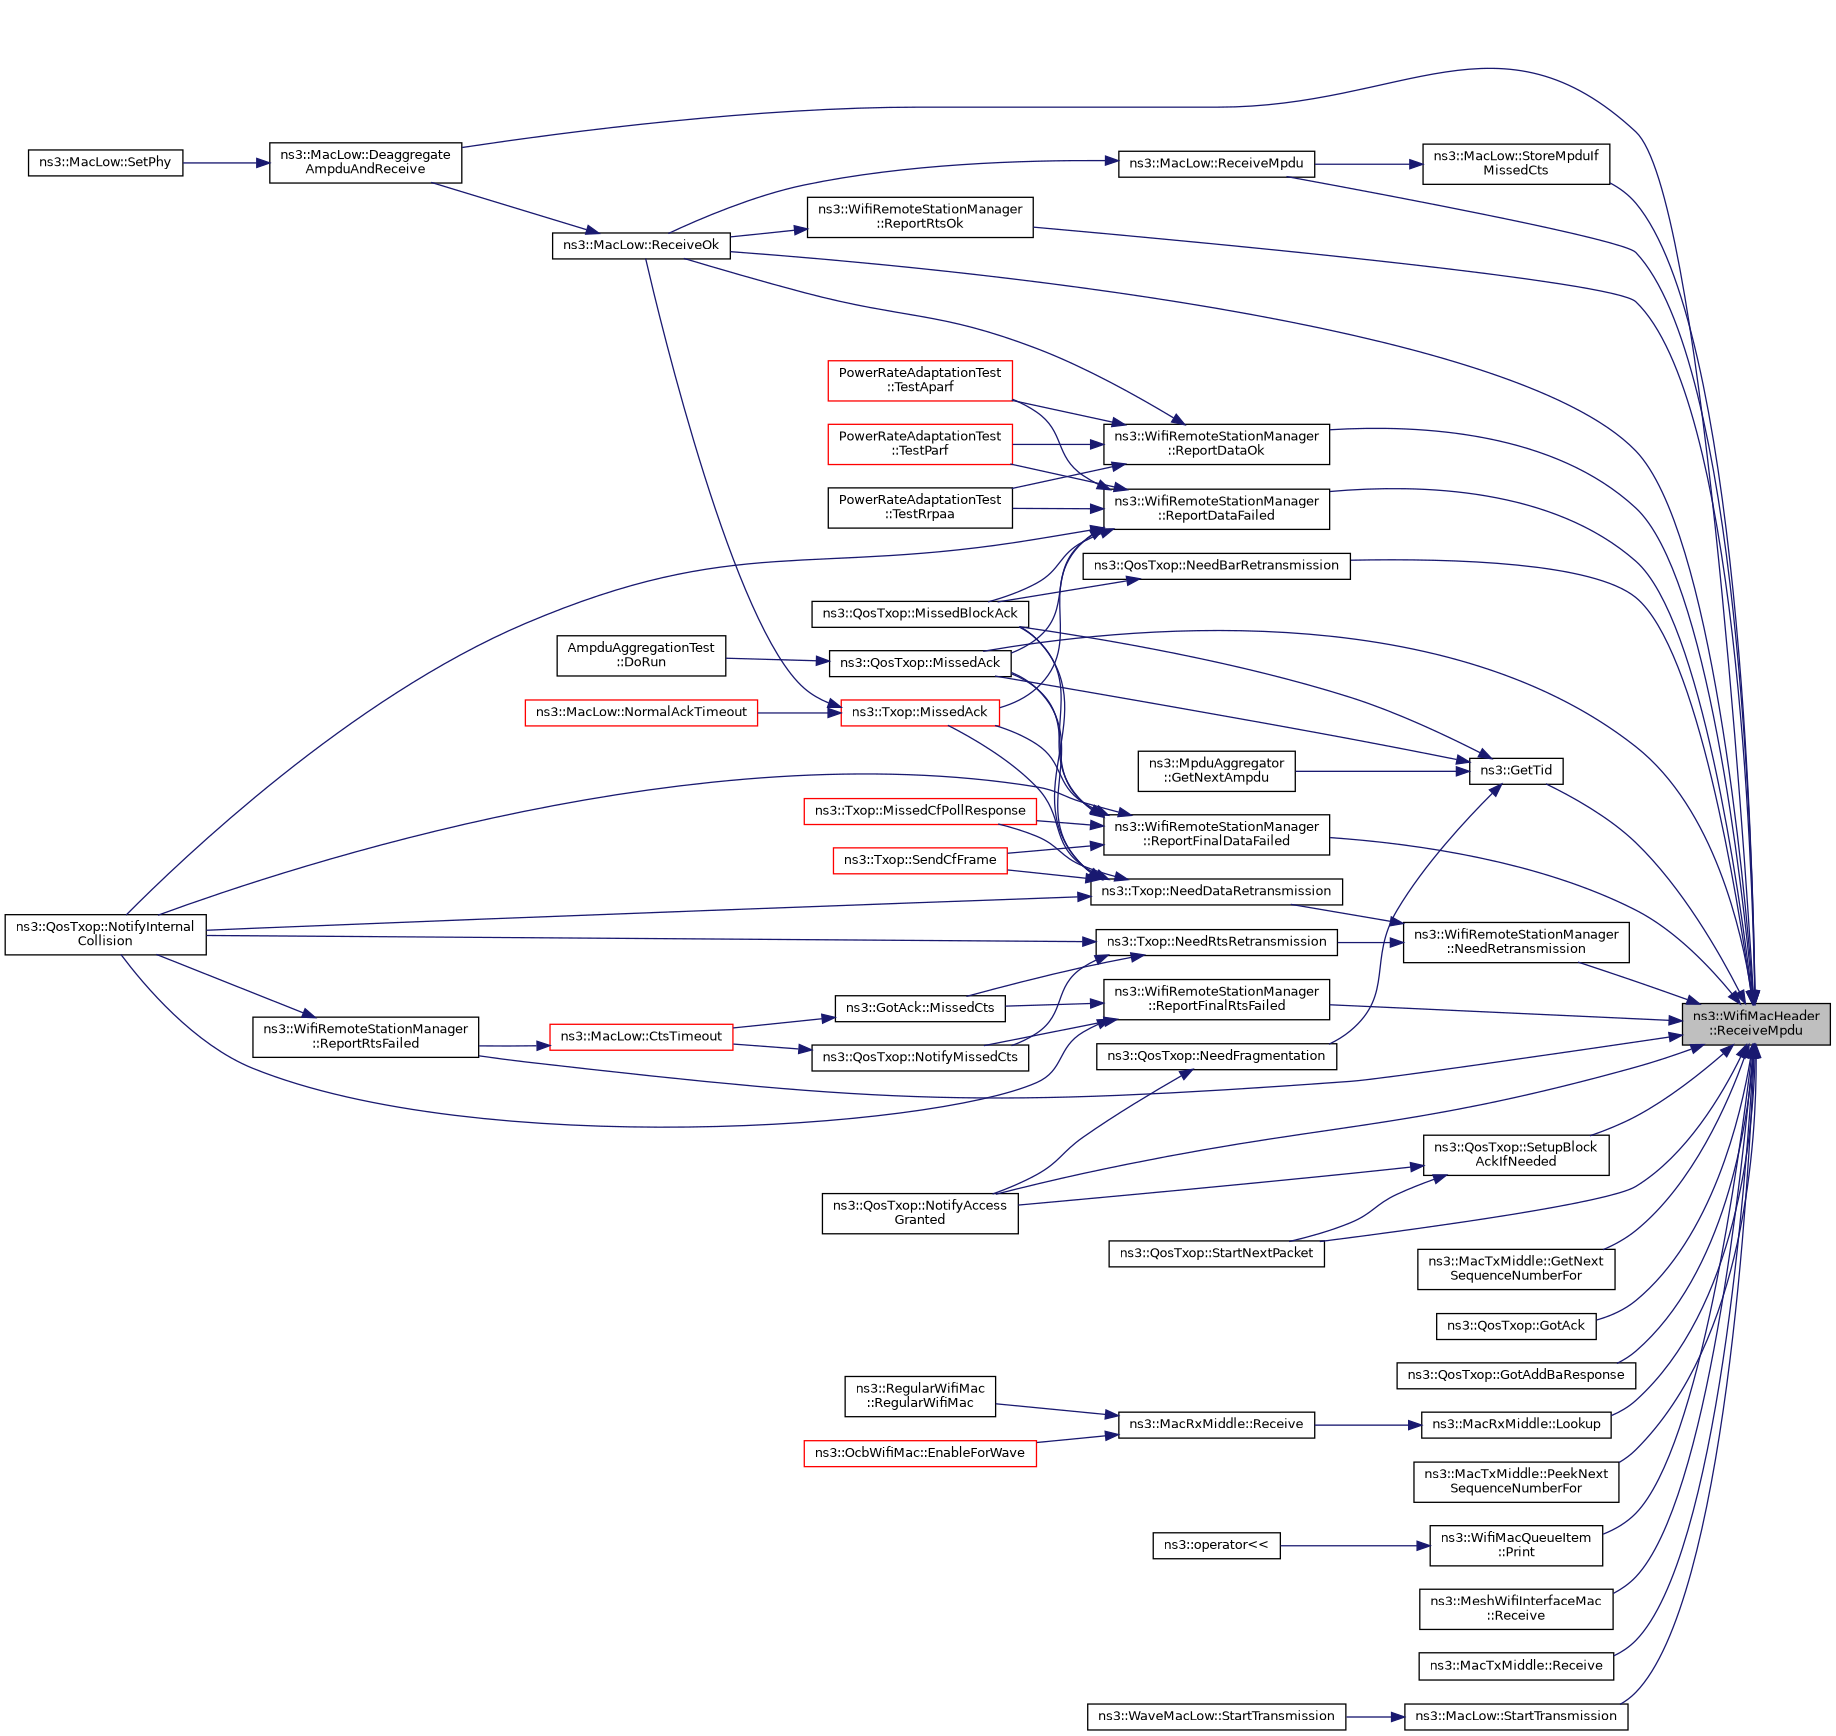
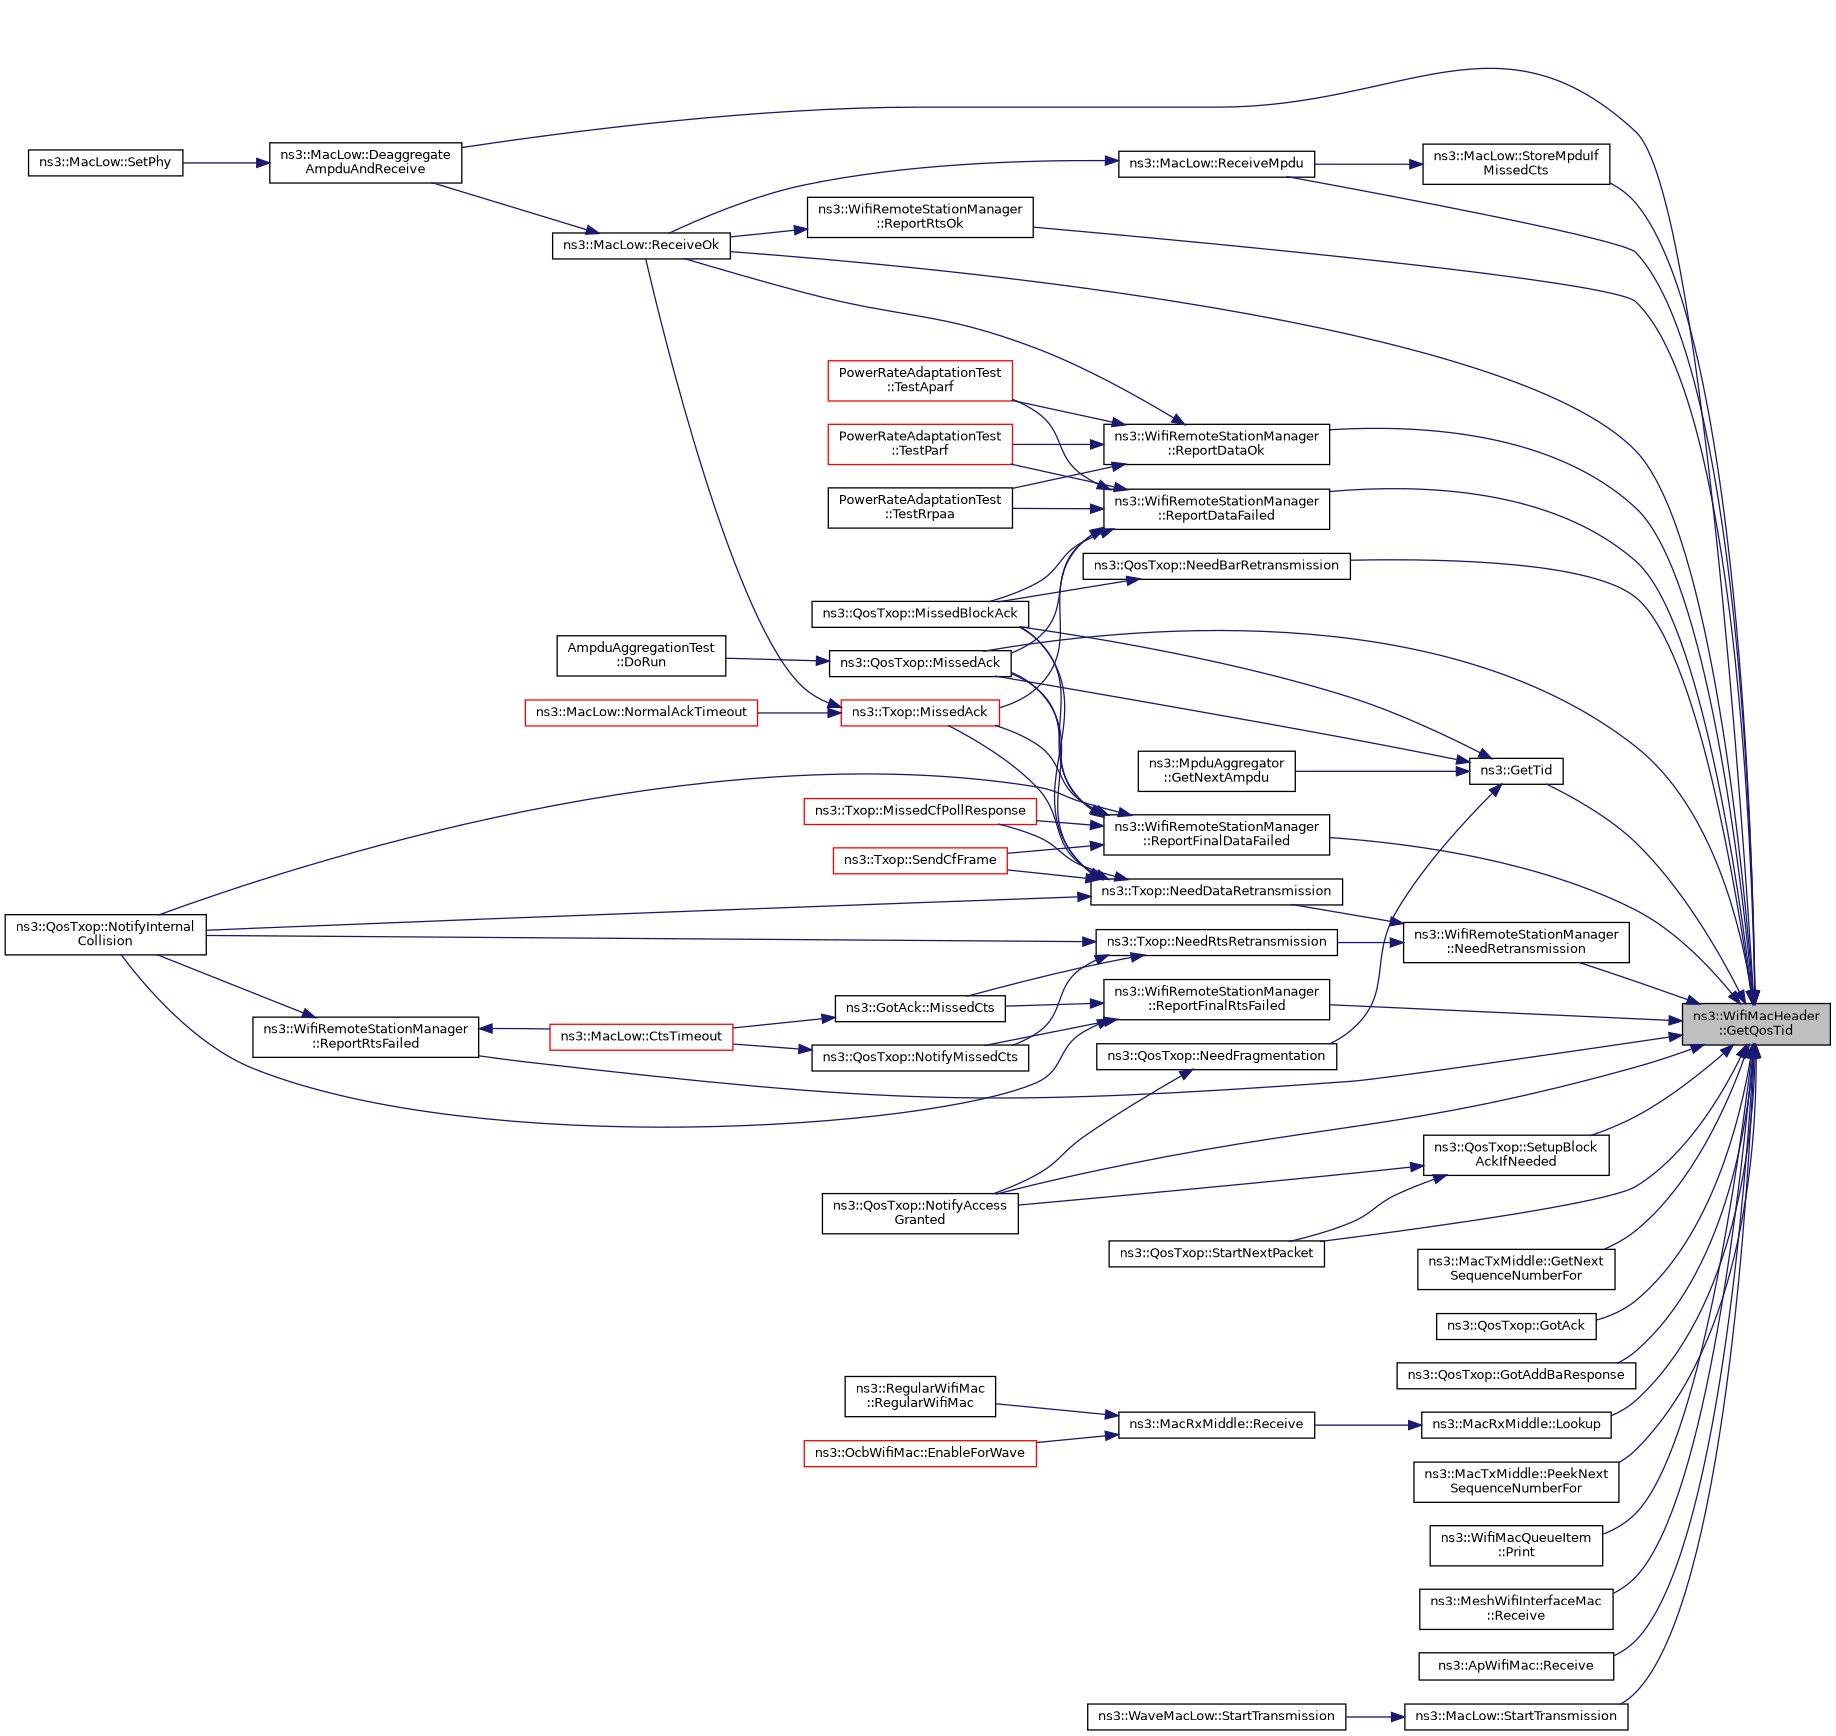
edge "ns3::QosTxop::NotifyInternal Collision" -> "ns3::WifiRemoteStationManager ::ReportDataFailed": removed
node "ns3::WifiMacHeader ::ReceiveMpdu": label "ns3::WifiMacHeader ::ReceiveMpdu" -> "ns3::WifiMacHeader ::GetQosTid"
edge "ns3::WifiRemoteStationManager ::ReportRtsFailed" -> "ns3::MacLow::CtsTimeout": reversed
node "ns3::operator<<": removed
node "ns3::MacTxMiddle::Receive": label "ns3::MacTxMiddle::Receive" -> "ns3::ApWifiMac::Receive"
